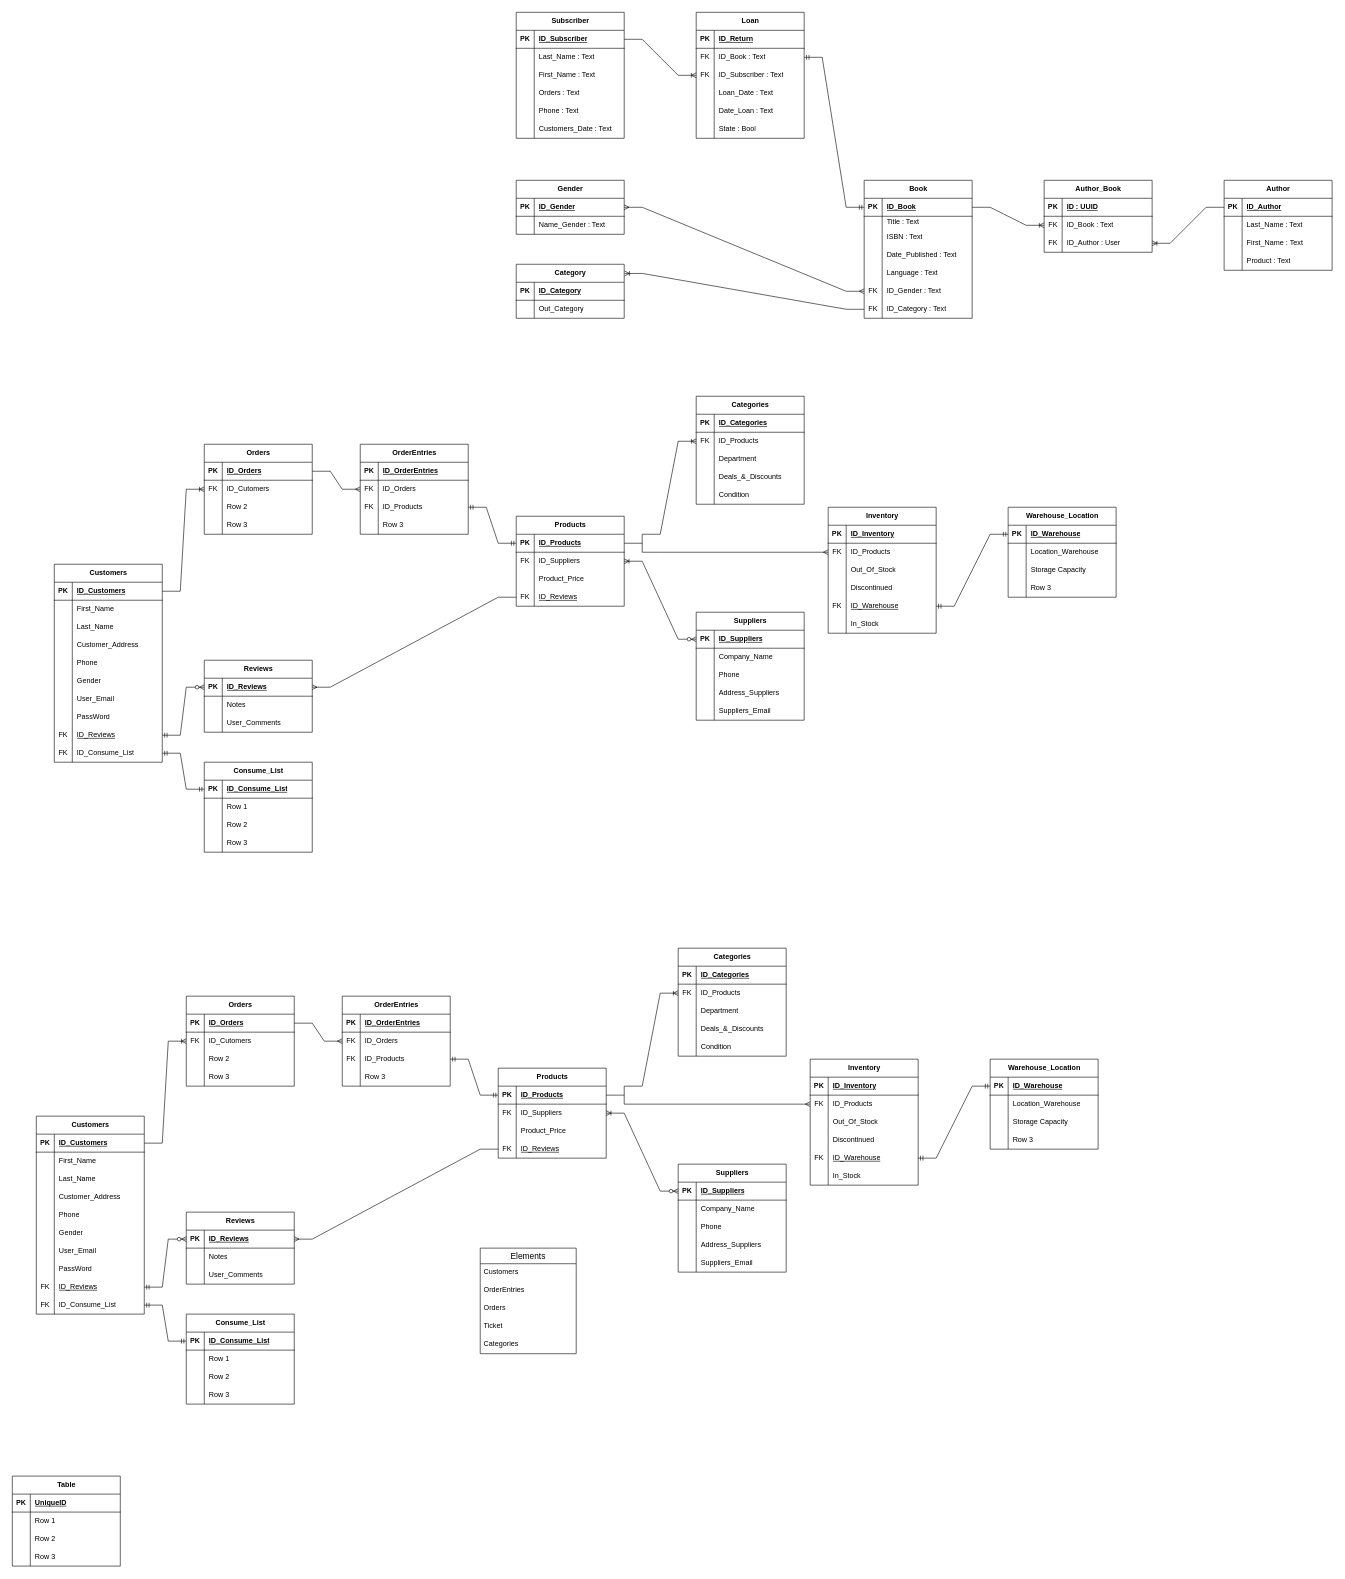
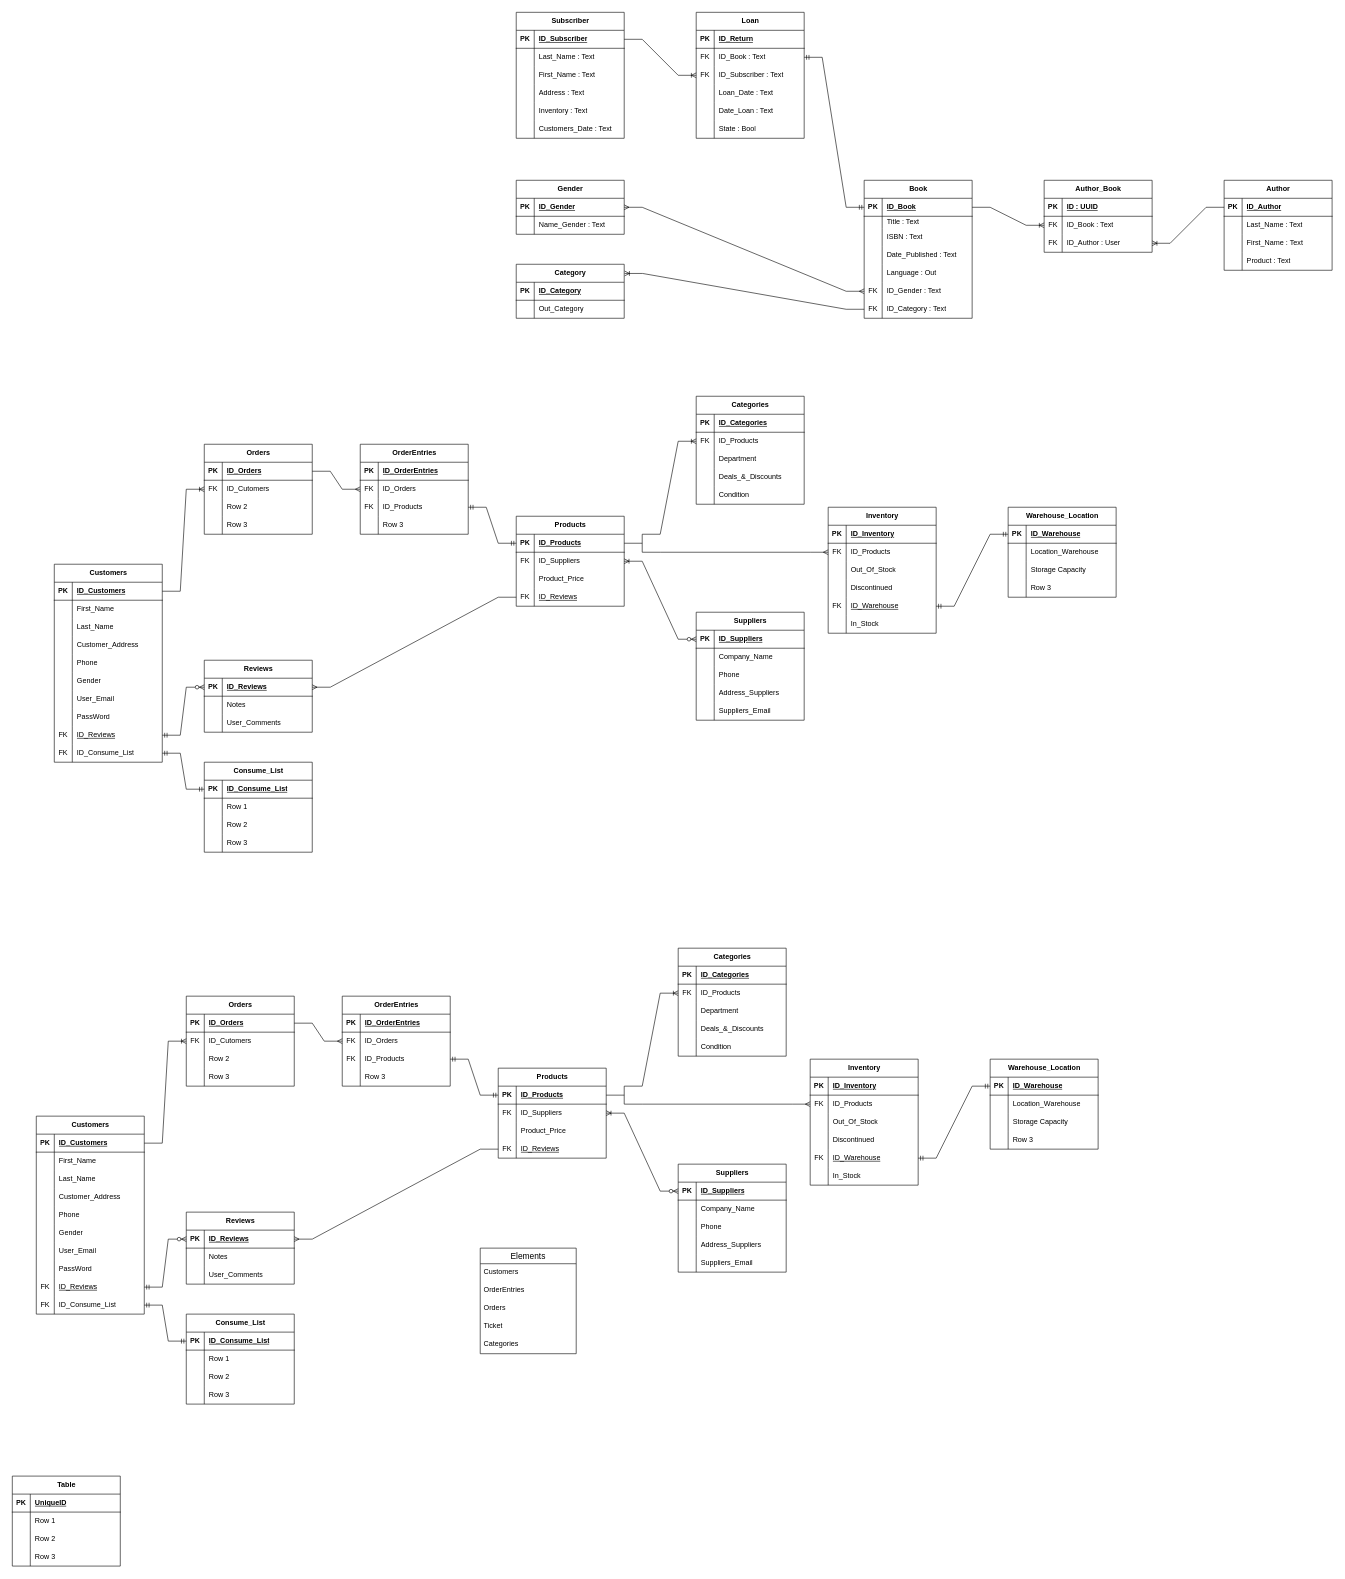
node "Orders : Text": label "Orders : Text" -> "Address : Text"
node "Phone : Text": label "Phone : Text" -> "Inventory : Text"
node "Language : Text": label "Language : Text" -> "Language : Out"
